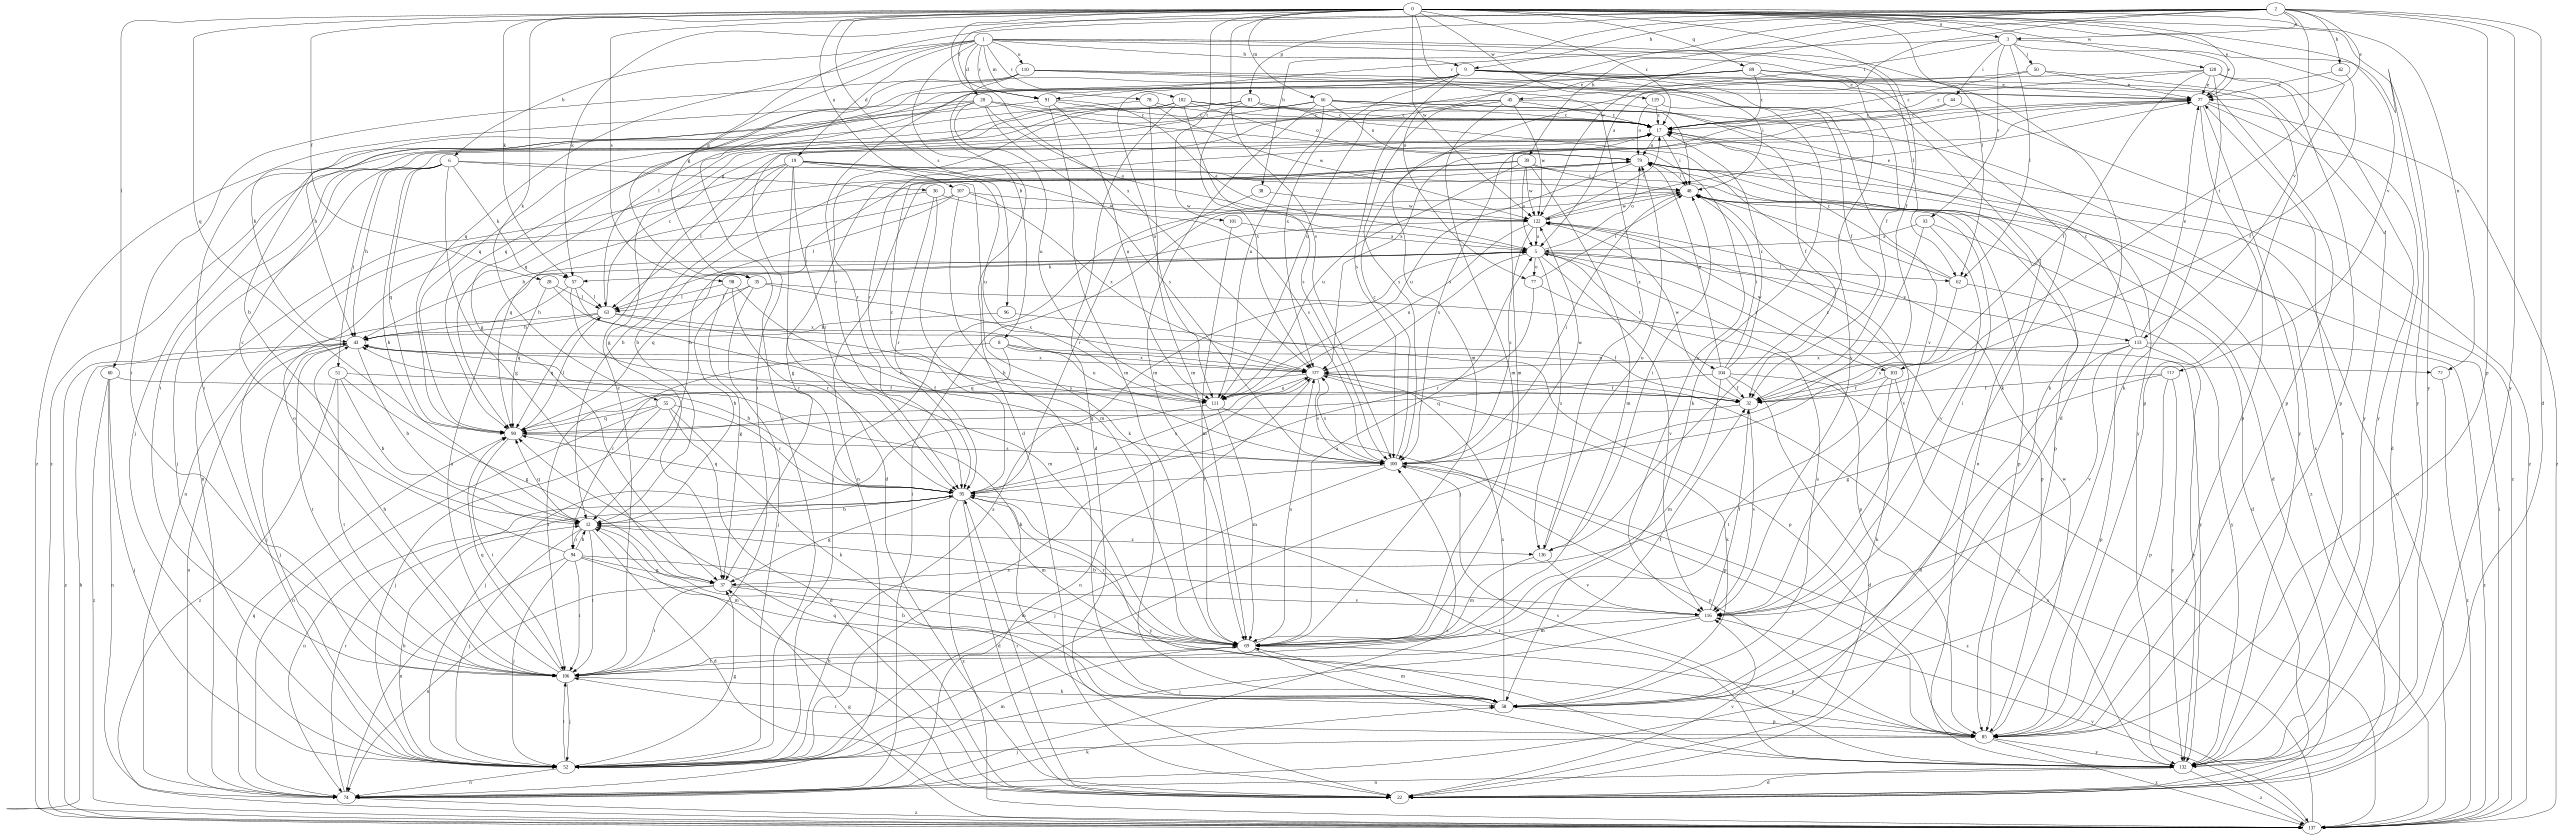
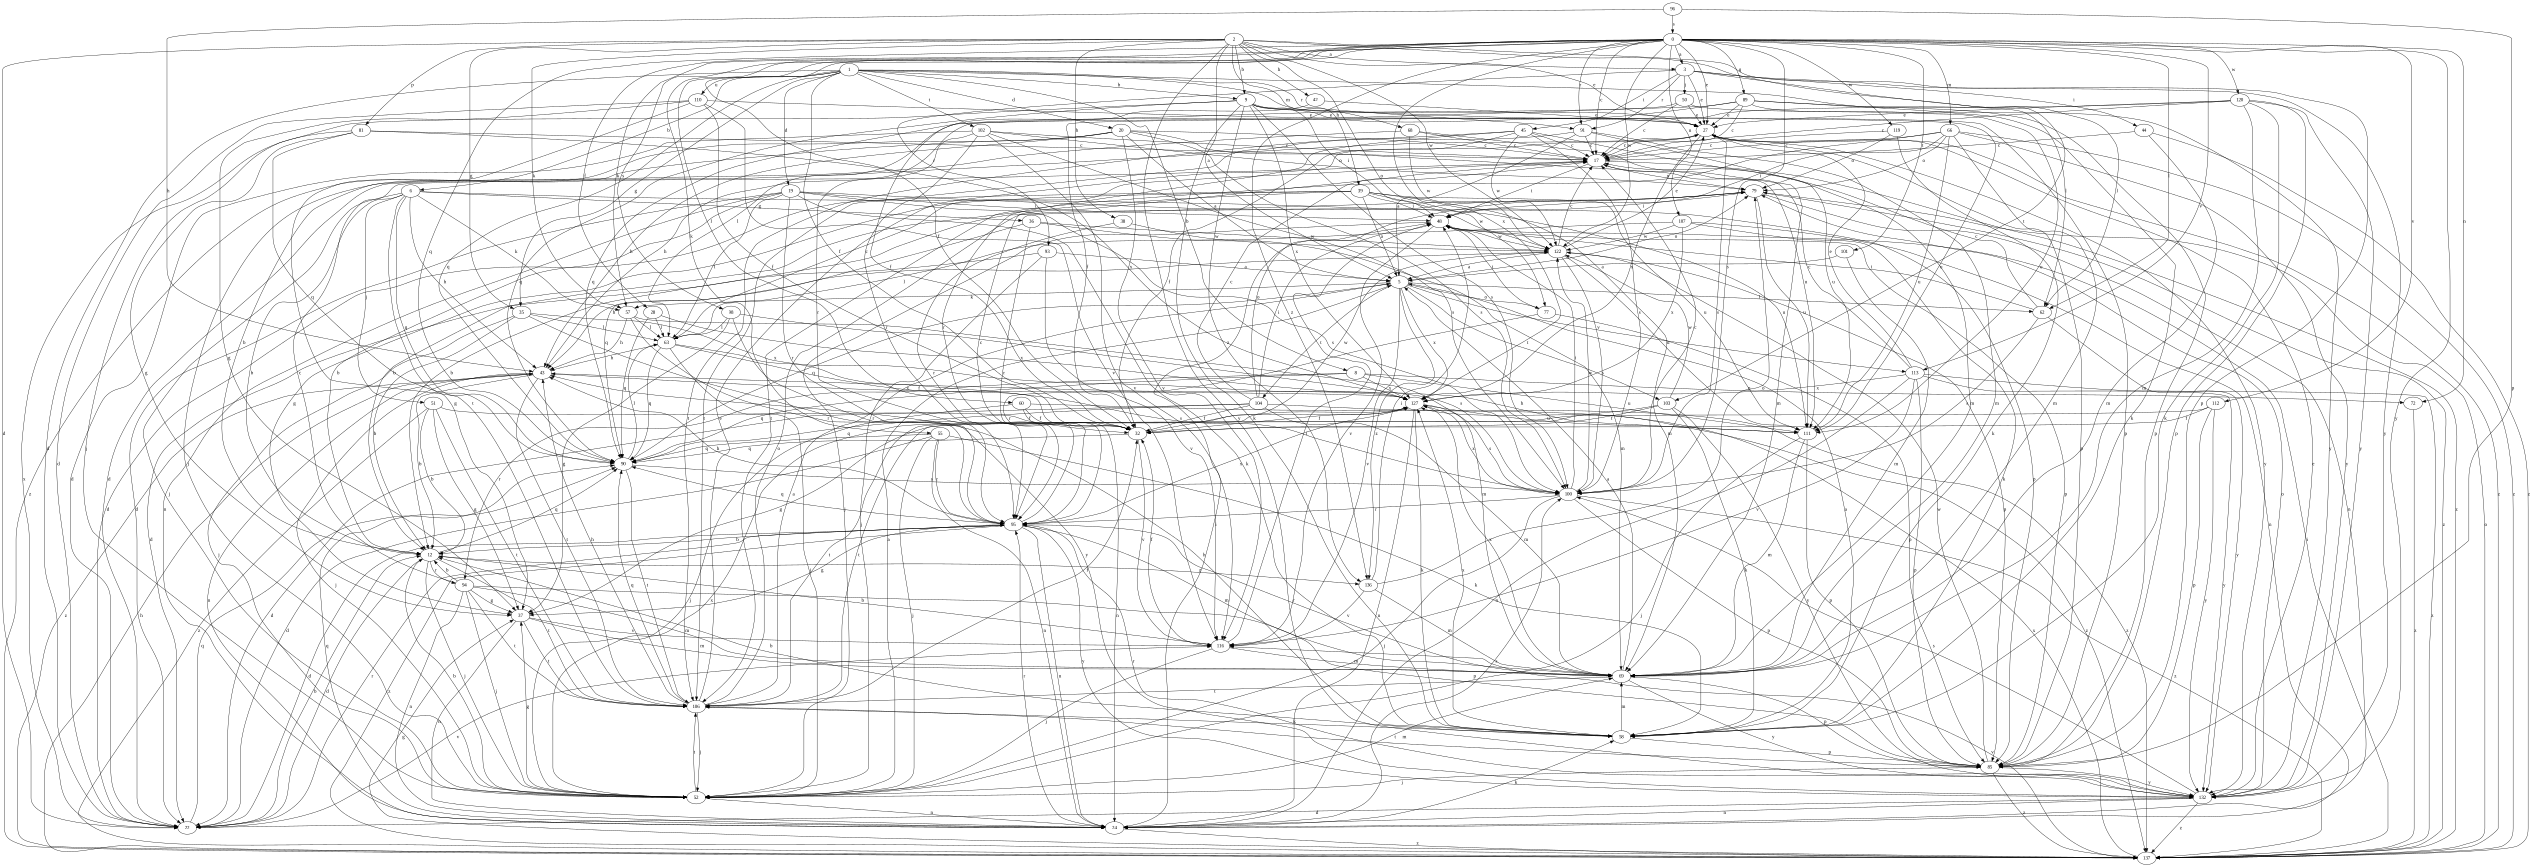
edge "0" -> "96": reversed
node "78": label "78" -> "68"
node "74": label "74" -> "24"
